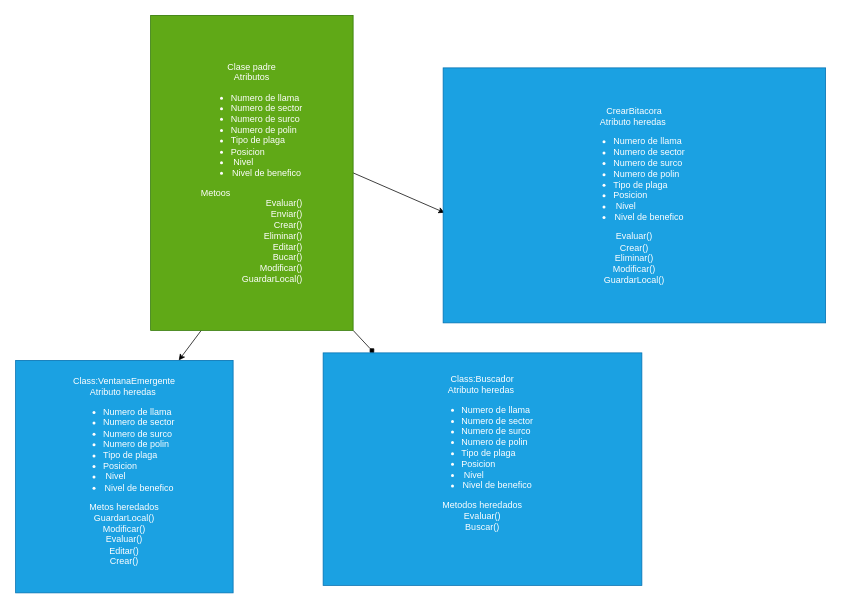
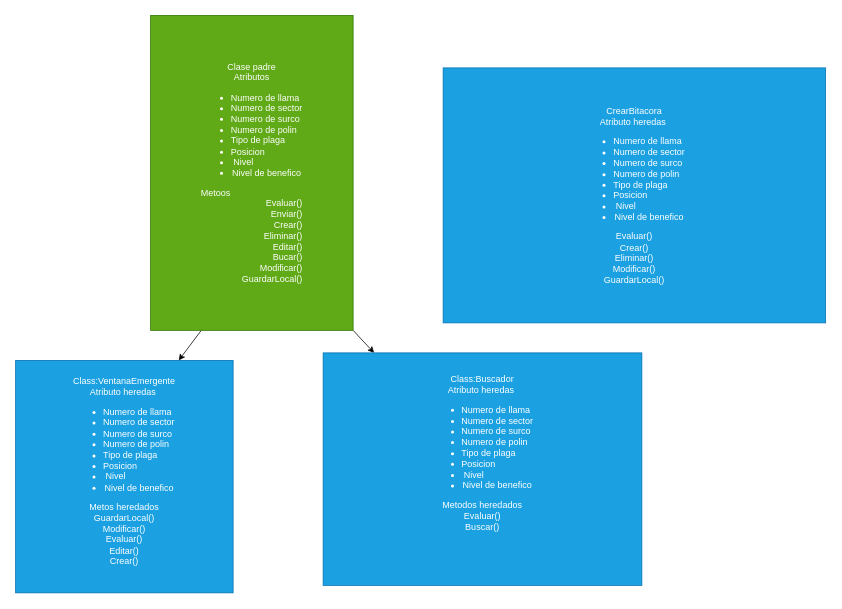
edge "Clase padre Atributos Numero de llama Numero de sector Numero de surco Numero de polin Tipo de plaga Posicion Nivel Nivel de benefico Metoos Evaluar() Enviar() Crear() Eliminar() Editar() Bucar() Modificar() GuardarLocal()" -> "CrearBitacora Atributo heredas Numero de llama Numero de sector Numero de surco Numero de polin Tipo de plaga Posicion Nivel Nivel de benefico Evaluar() Crear() Eliminar() Modificar() GuardarLocal()": removed
edge "Clase padre Atributos Numero de llama Numero de sector Numero de surco Numero de polin Tipo de plaga Posicion Nivel Nivel de benefico Metoos Evaluar() Enviar() Crear() Eliminar() Editar() Bucar() Modificar() GuardarLocal()" -> "Class:Buscador Atributo heredas Numero de llama Numero de sector Numero de surco Numero de polin Tipo de plaga Posicion Nivel Nivel de benefico Metodos heredados Evaluar() Buscar()": arrowhead diamond -> classic
